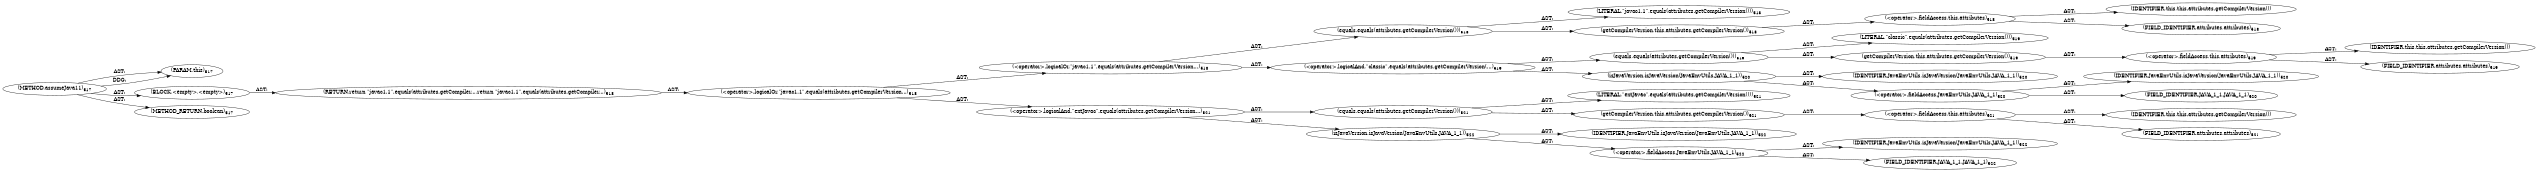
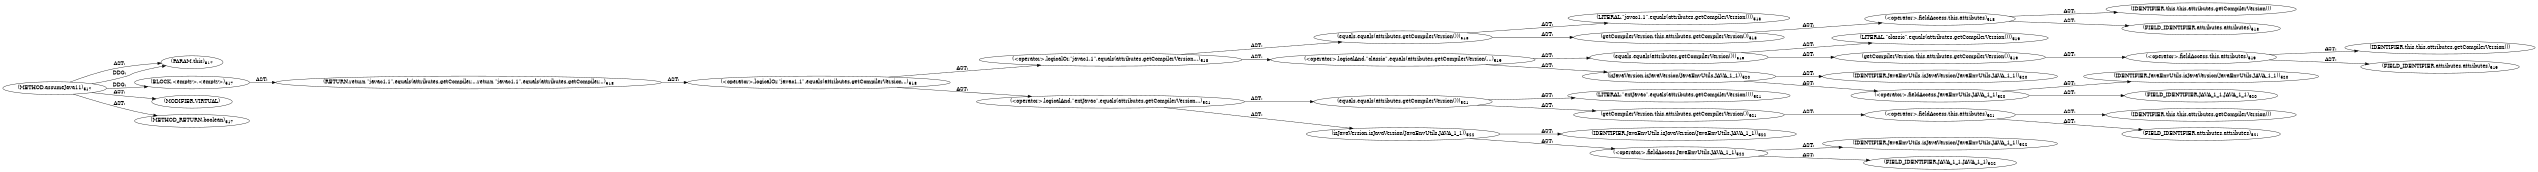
edge "(METHOD,assumeJava11)" -> "(BLOCK,<empty>,<empty>)": label "AST: " -> "DDG: "
node "(MODIFIER,VIRTUAL)": added
